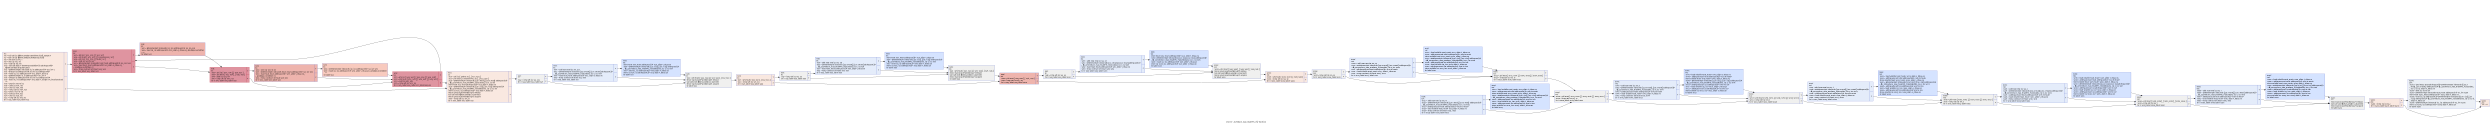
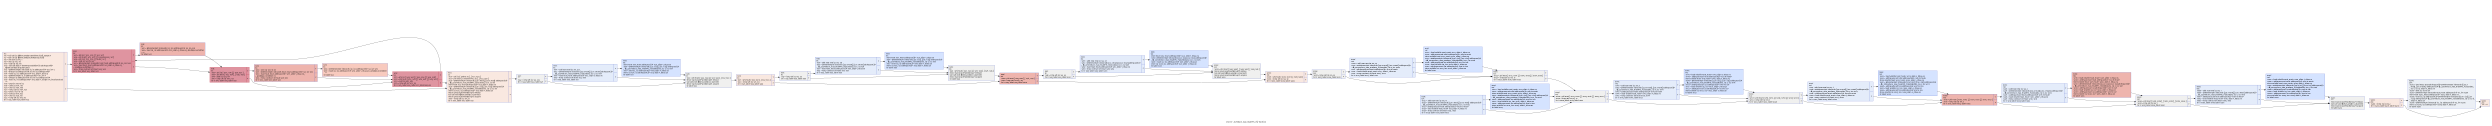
node "%178:": fillcolor #a1c0ff70 -> #d8564670
node "%169:": fillcolor #dedcdb70 -> #d8564670
